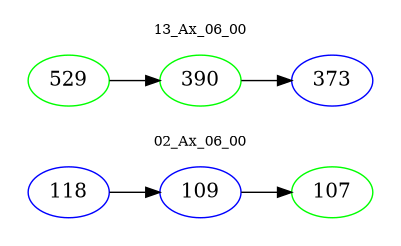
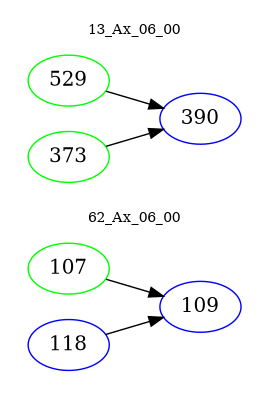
node "390": color green -> blue
edge "390" -> "373": reversed
node "373": color blue -> green
cluster "02_Ax_06_00": label "02_Ax_06_00" -> "62_Ax_06_00"
edge "109" -> "107": reversed
